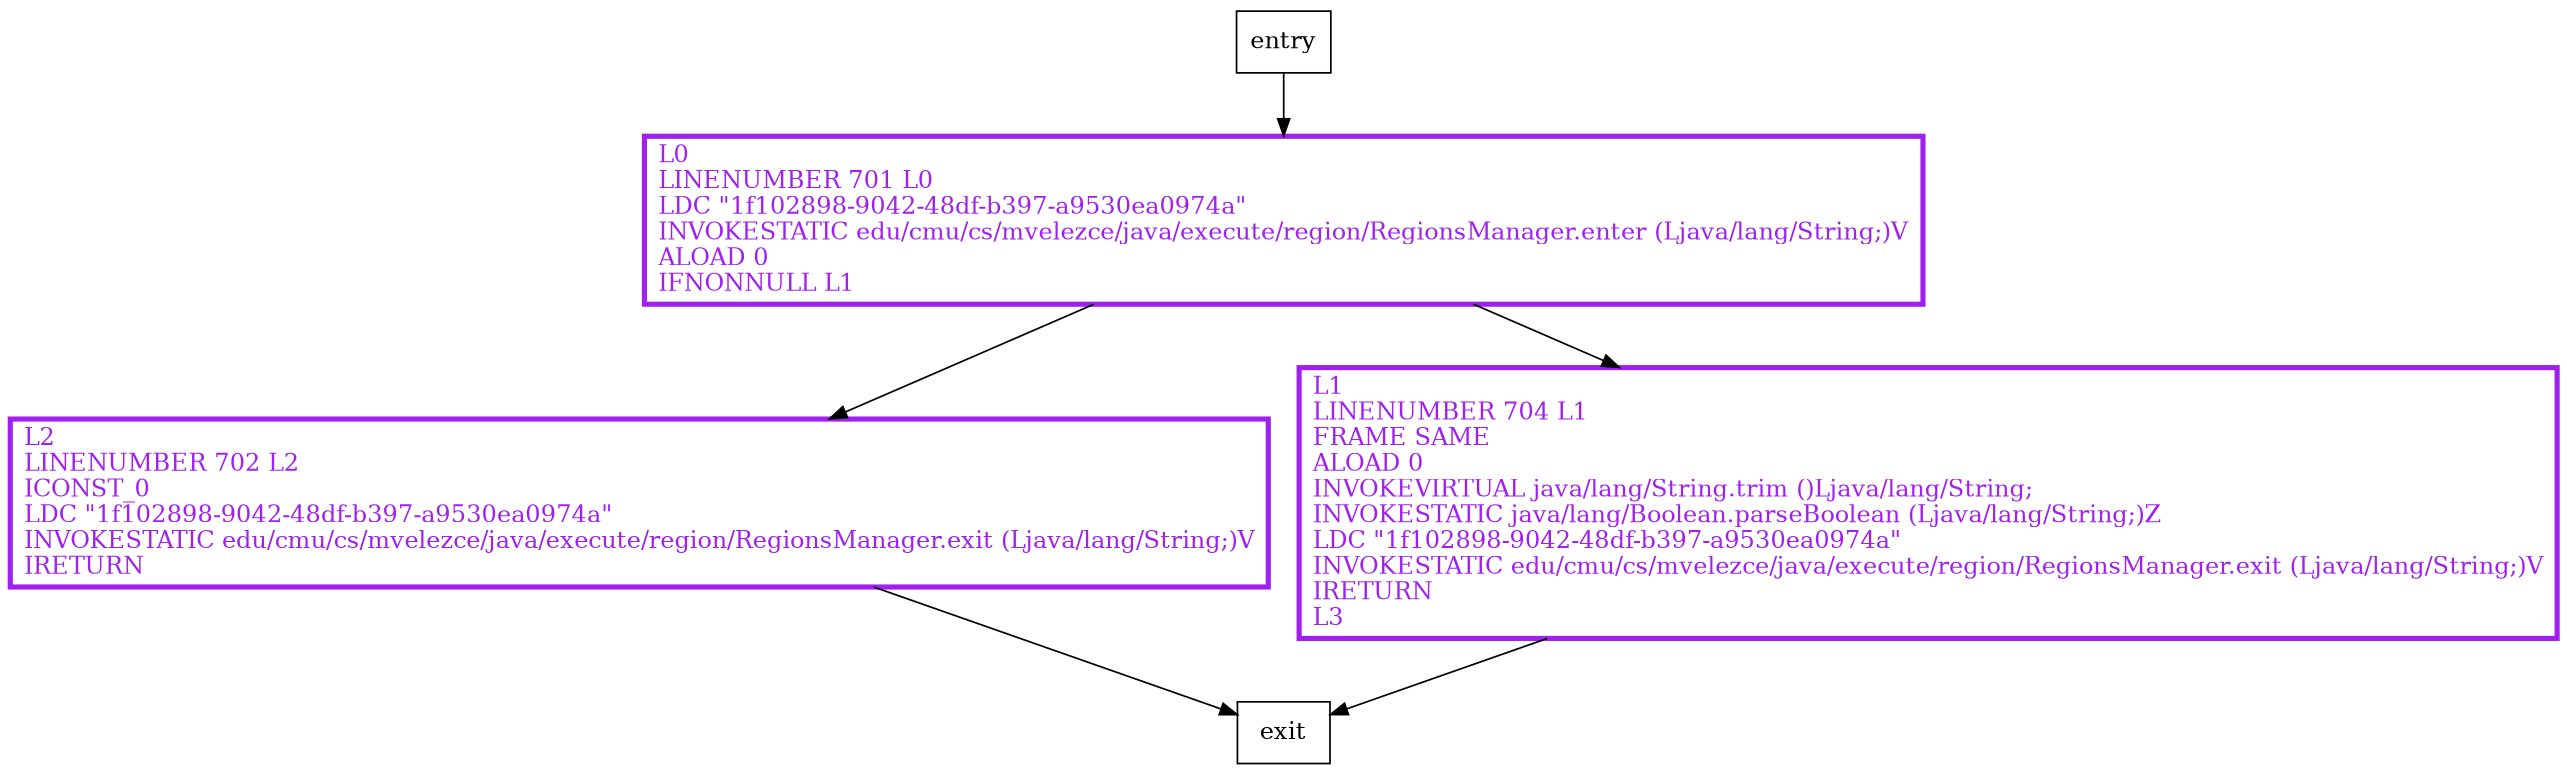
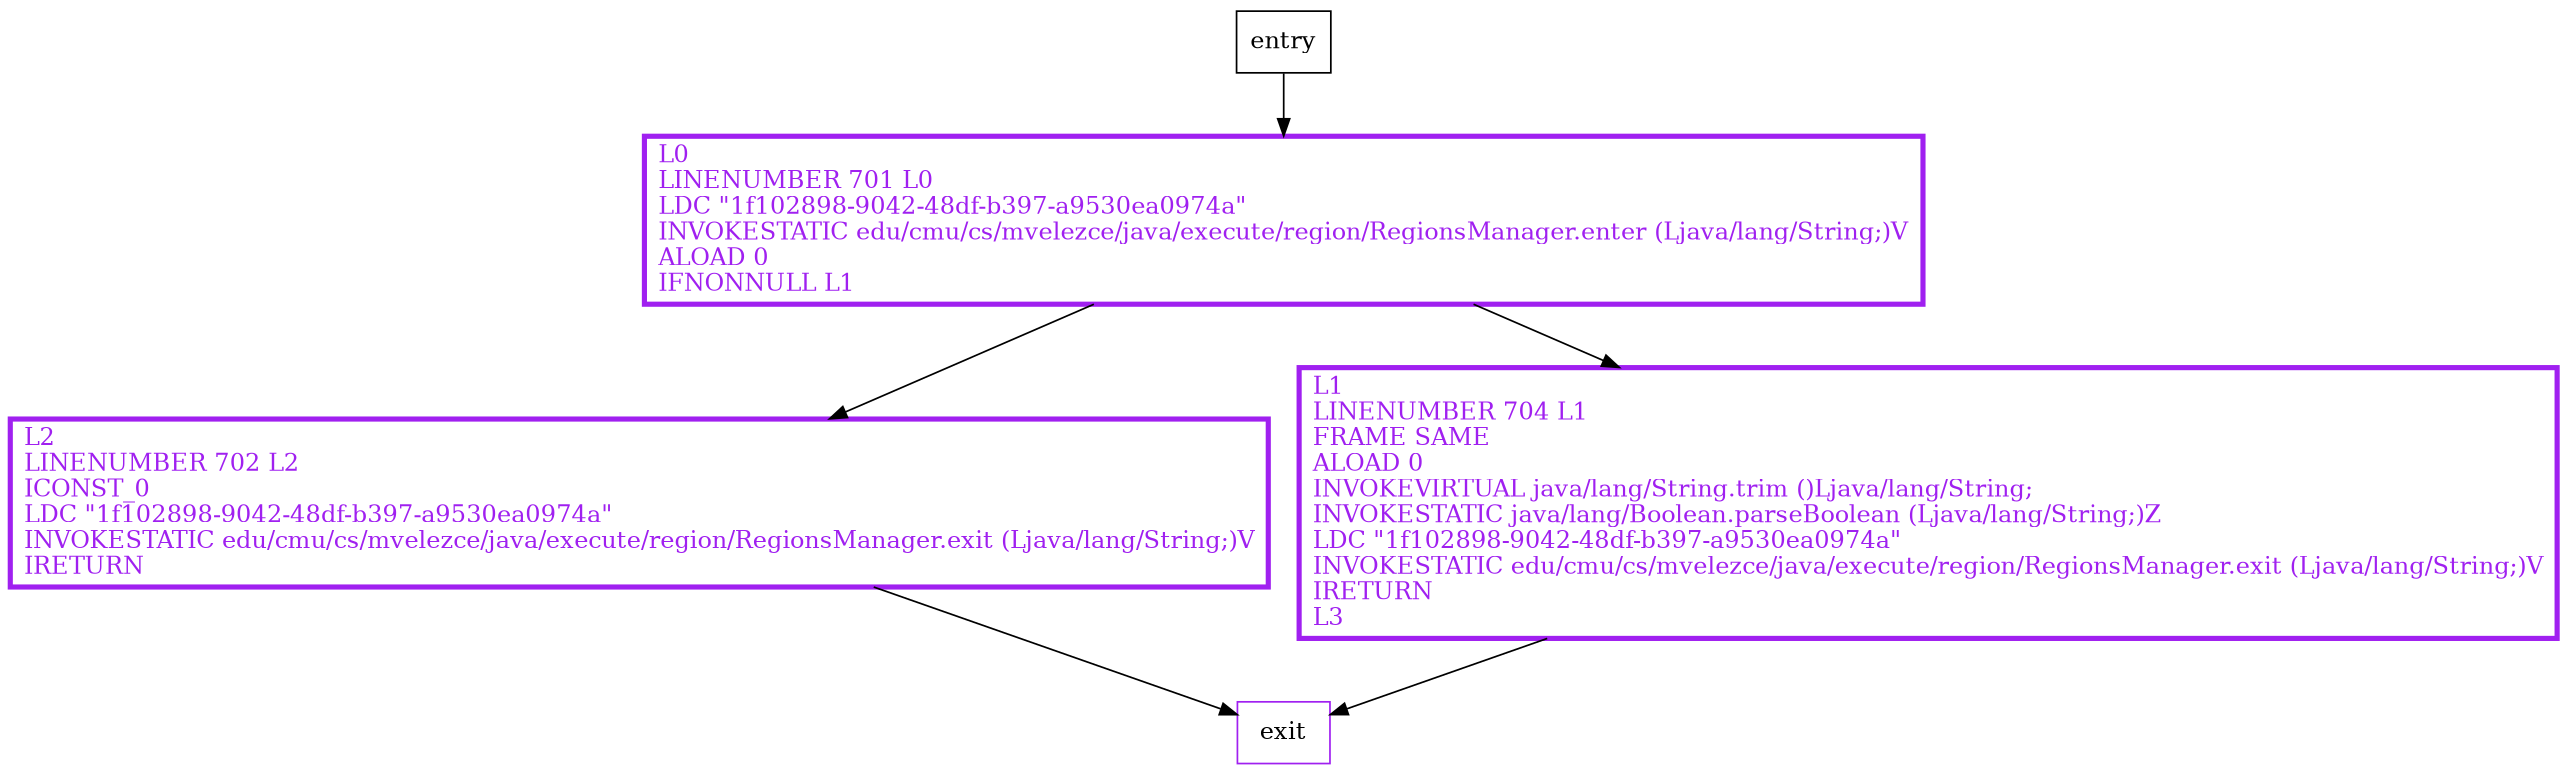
node "exit": color black -> purple
